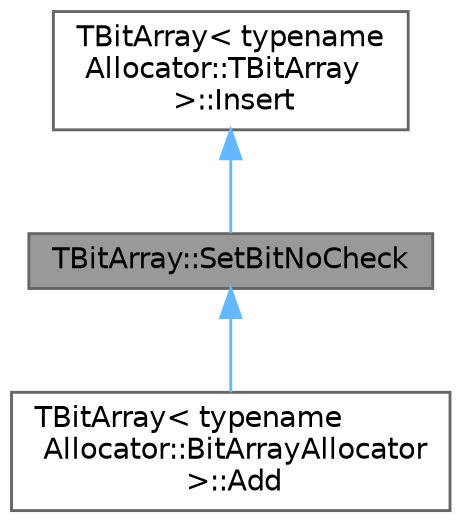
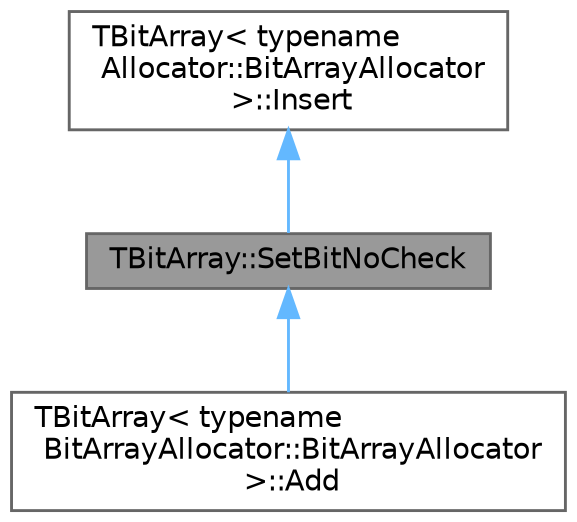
node "TBitArray< typename Allocator::TBitArray >::Insert": label "TBitArray< typename Allocator::TBitArray >::Insert" -> "TBitArray< typename Allocator::BitArrayAllocator >::Insert"
node "TBitArray< typename Allocator::BitArrayAllocator >::Add": label "TBitArray< typename Allocator::BitArrayAllocator >::Add" -> "TBitArray< typename BitArrayAllocator::BitArrayAllocator >::Add"
